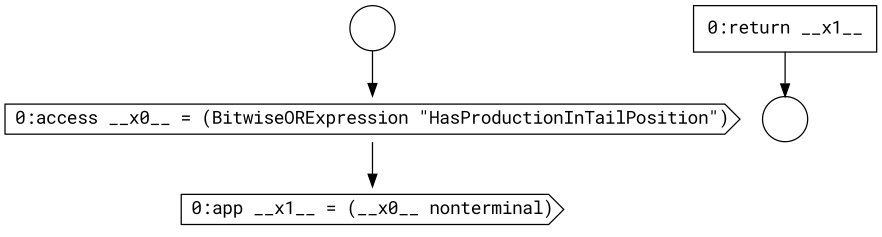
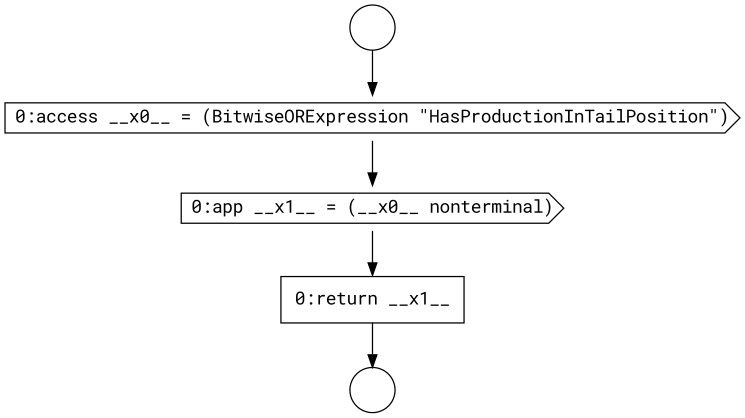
edge "0:app __x1__ = (__x0__ nonterminal)" -> "0:return __x1__": added
